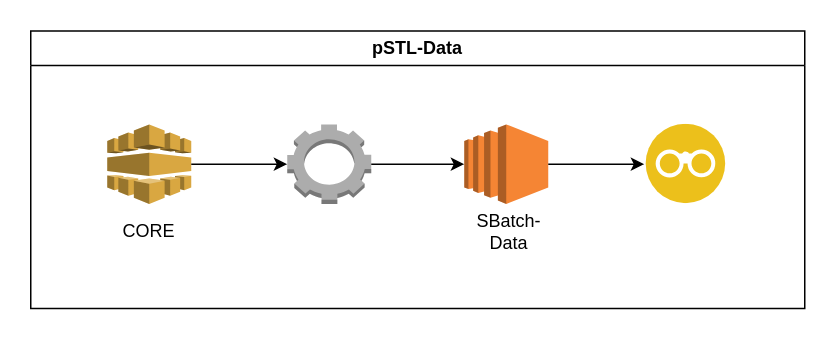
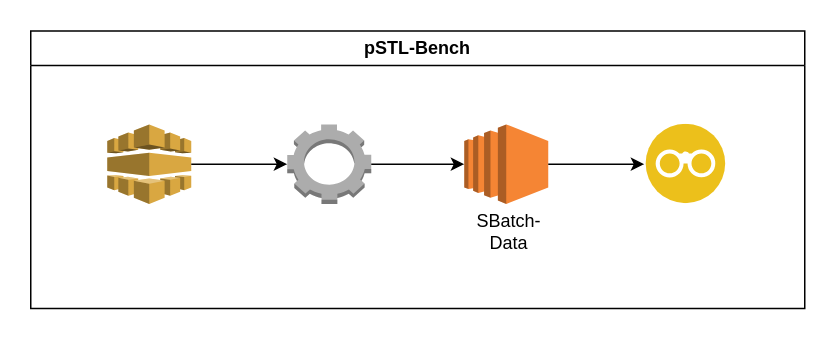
node "pSTL-Data": label "pSTL-Data" -> "pSTL-Bench"
node "CORE": removed
